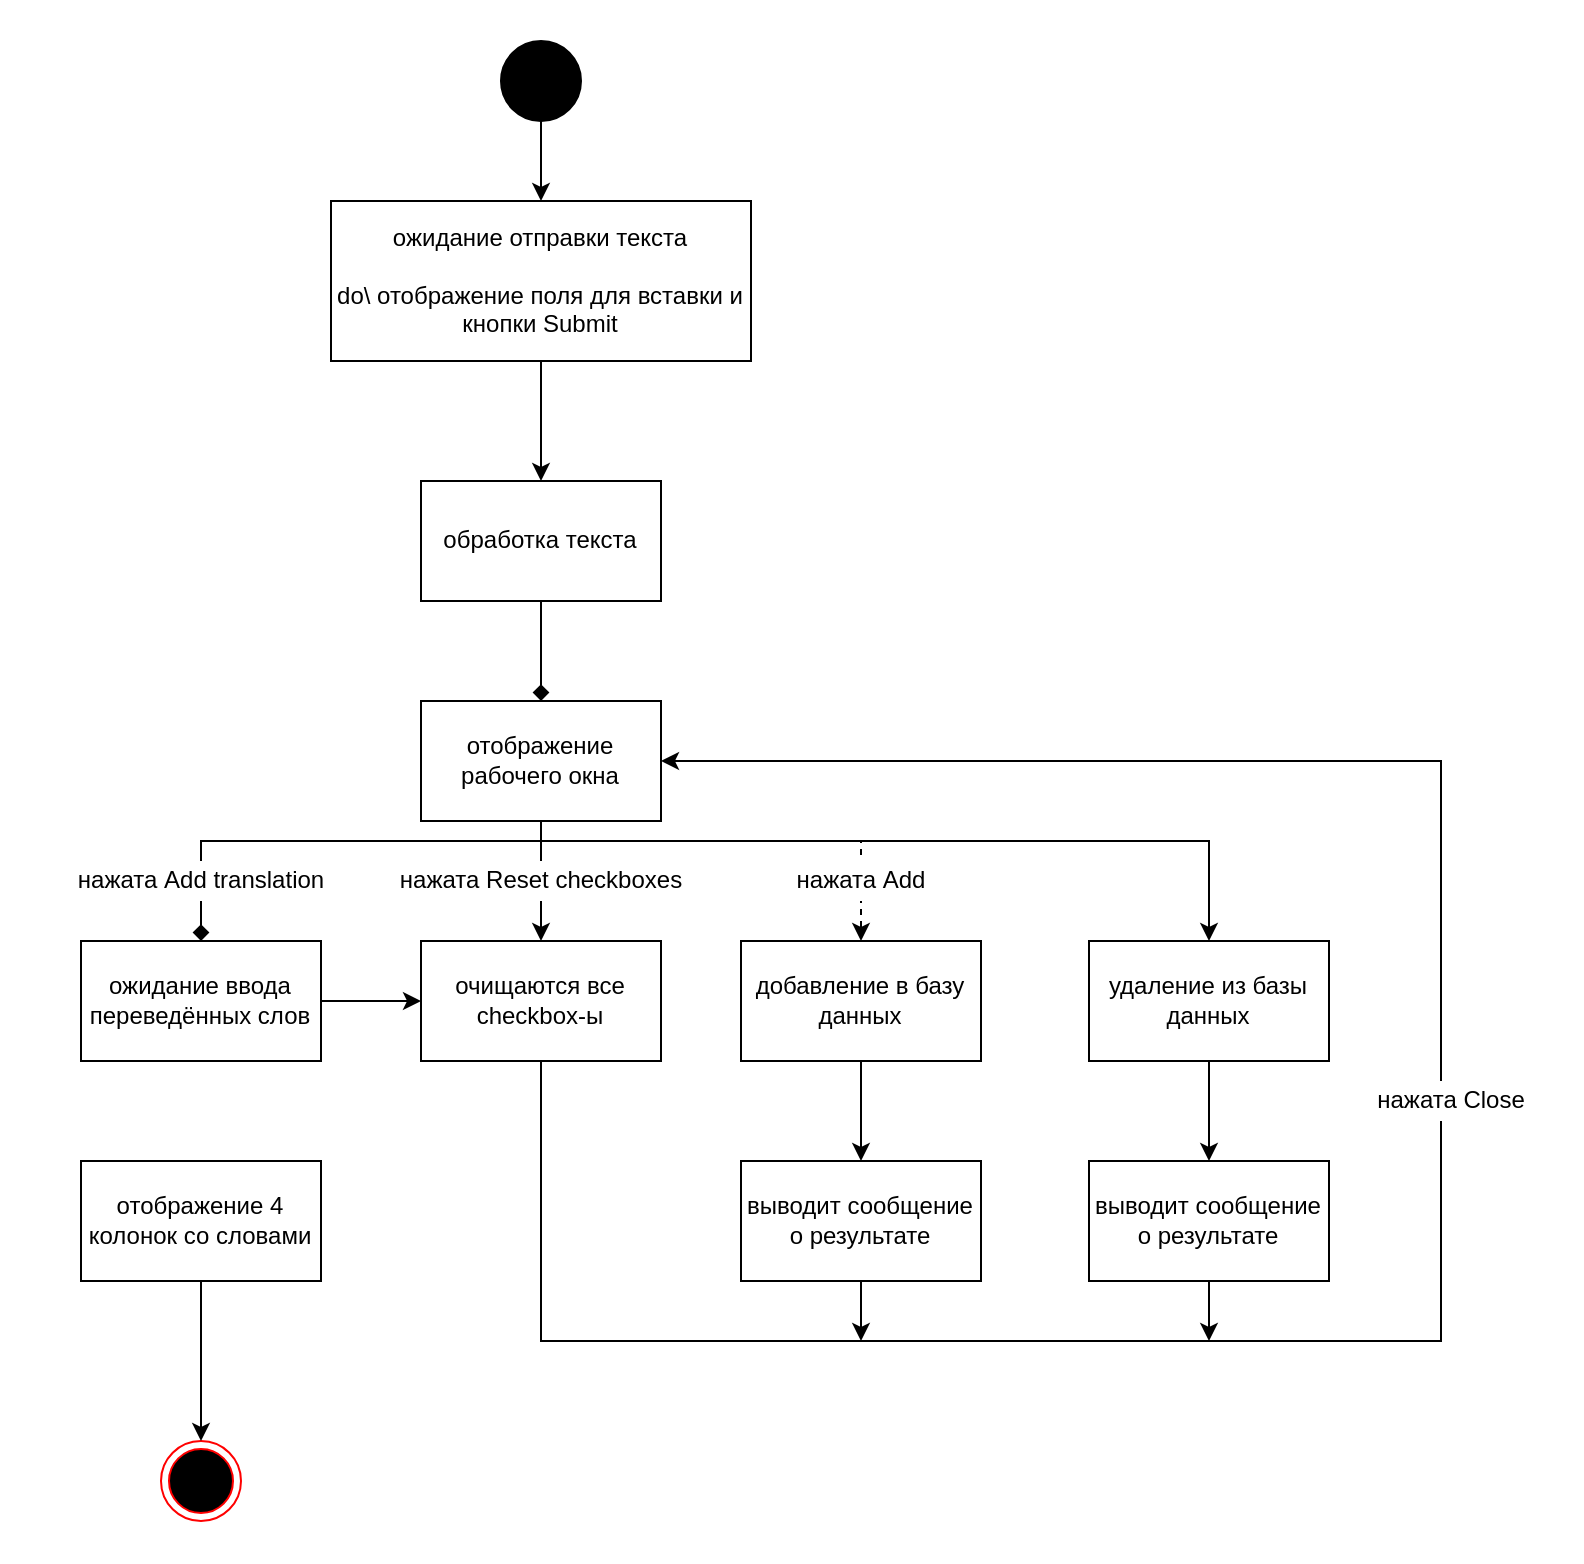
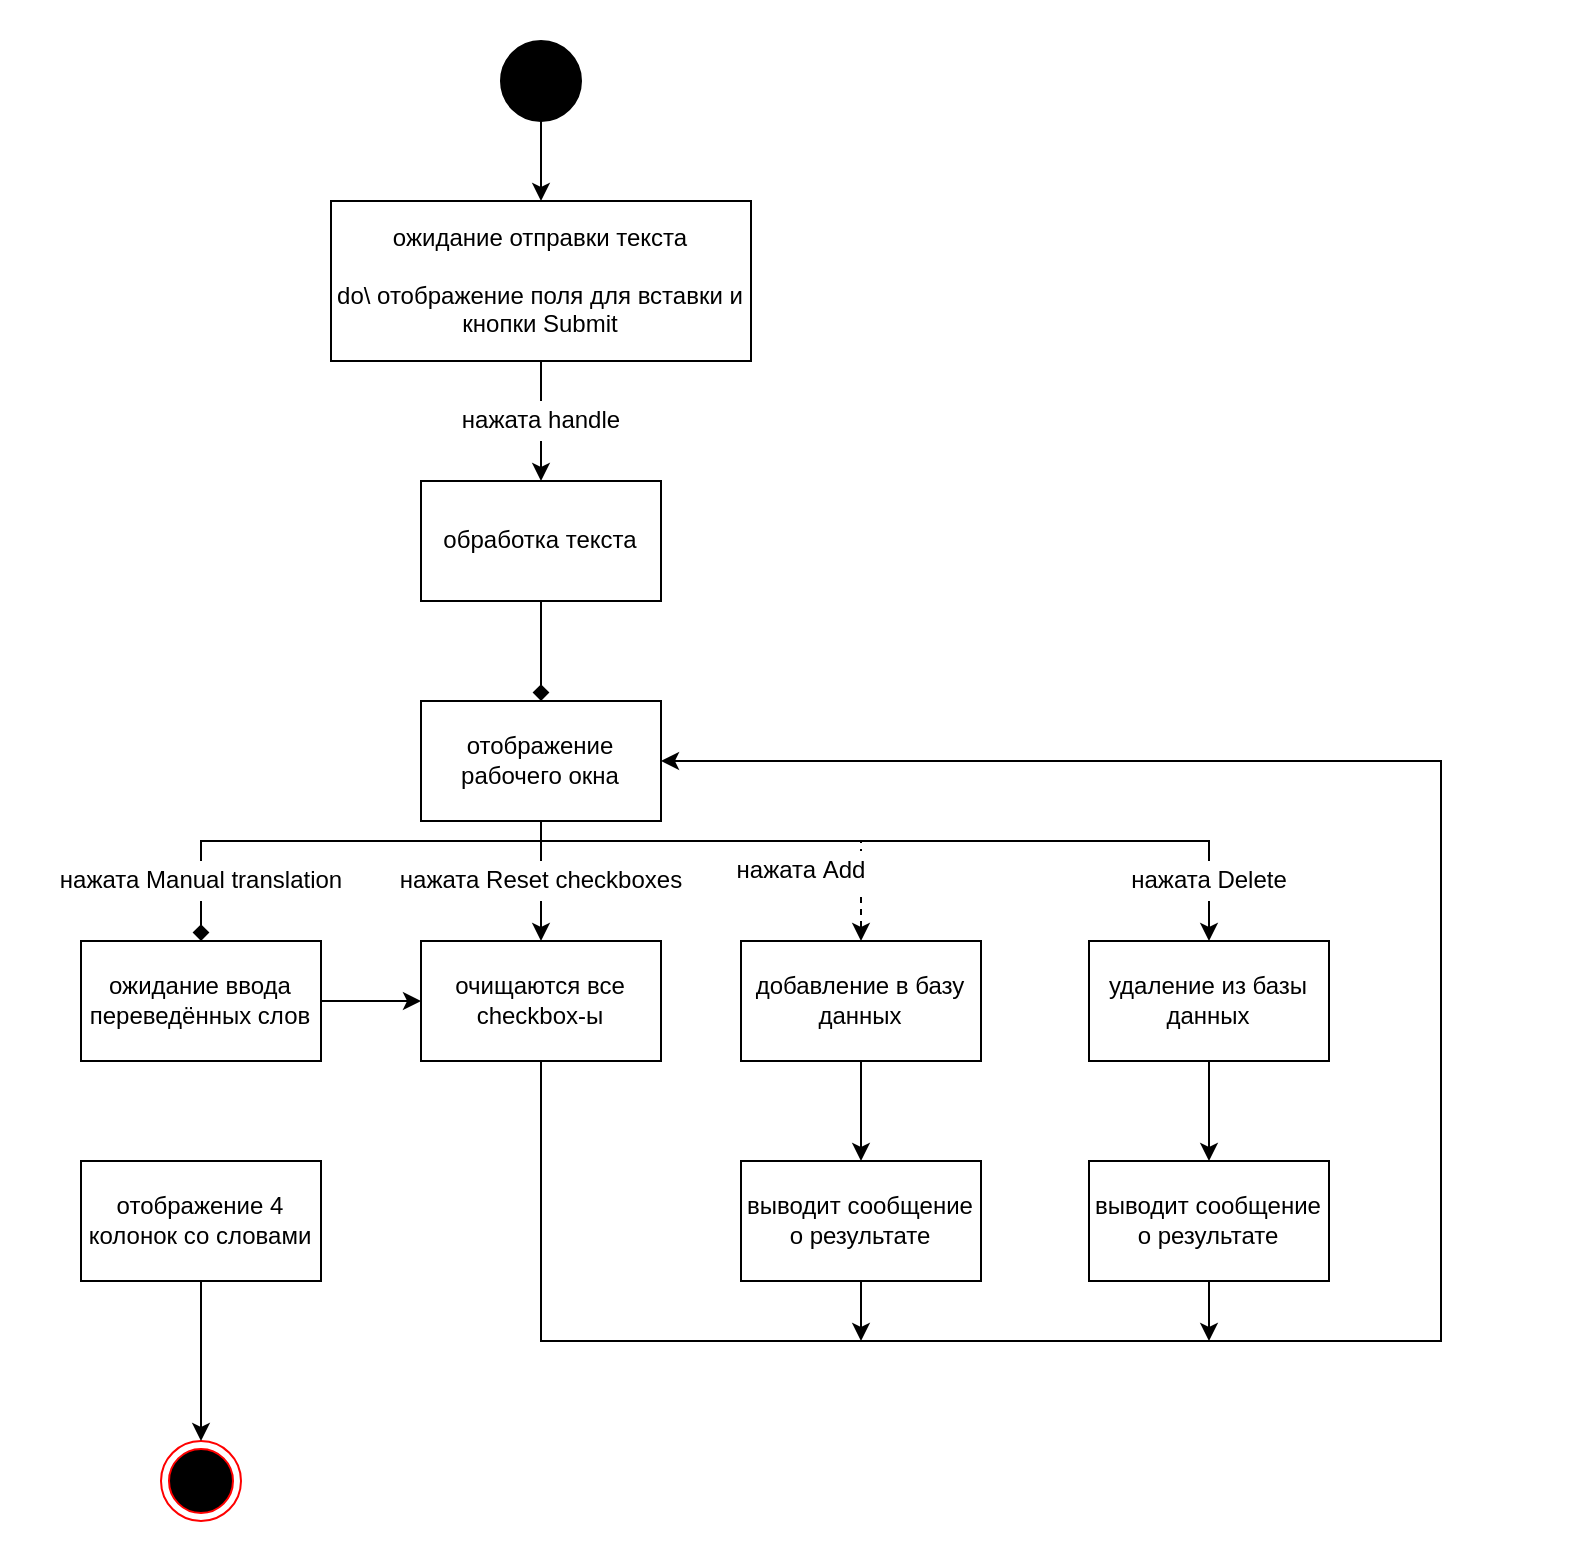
node "нажата handle": added
node "нажата Add translation": label "нажата Add translation" -> "нажата Manual translation"
node "нажата Add": moved (861, 881) -> (801, 871)
node "нажата Delete": added
node "нажата Close": removed
